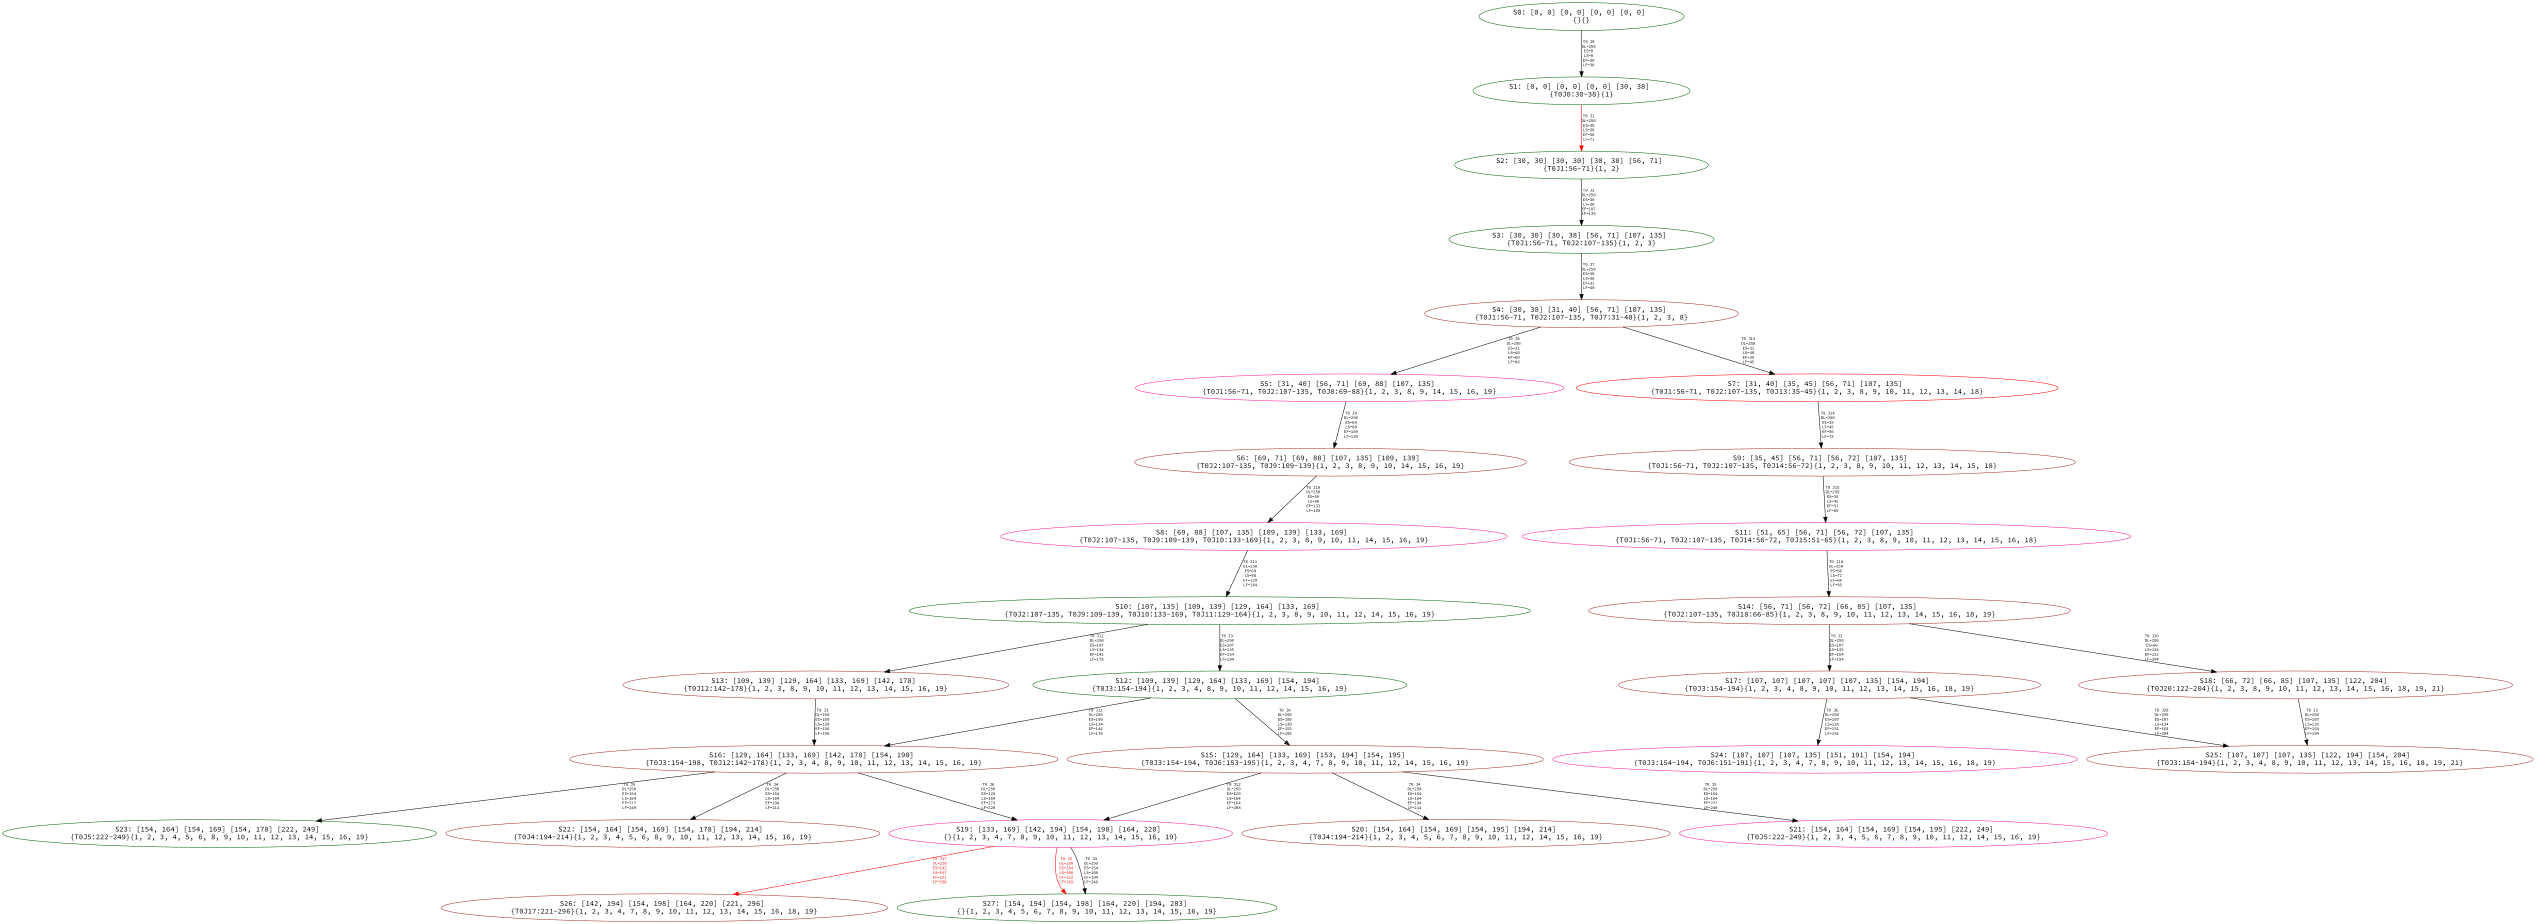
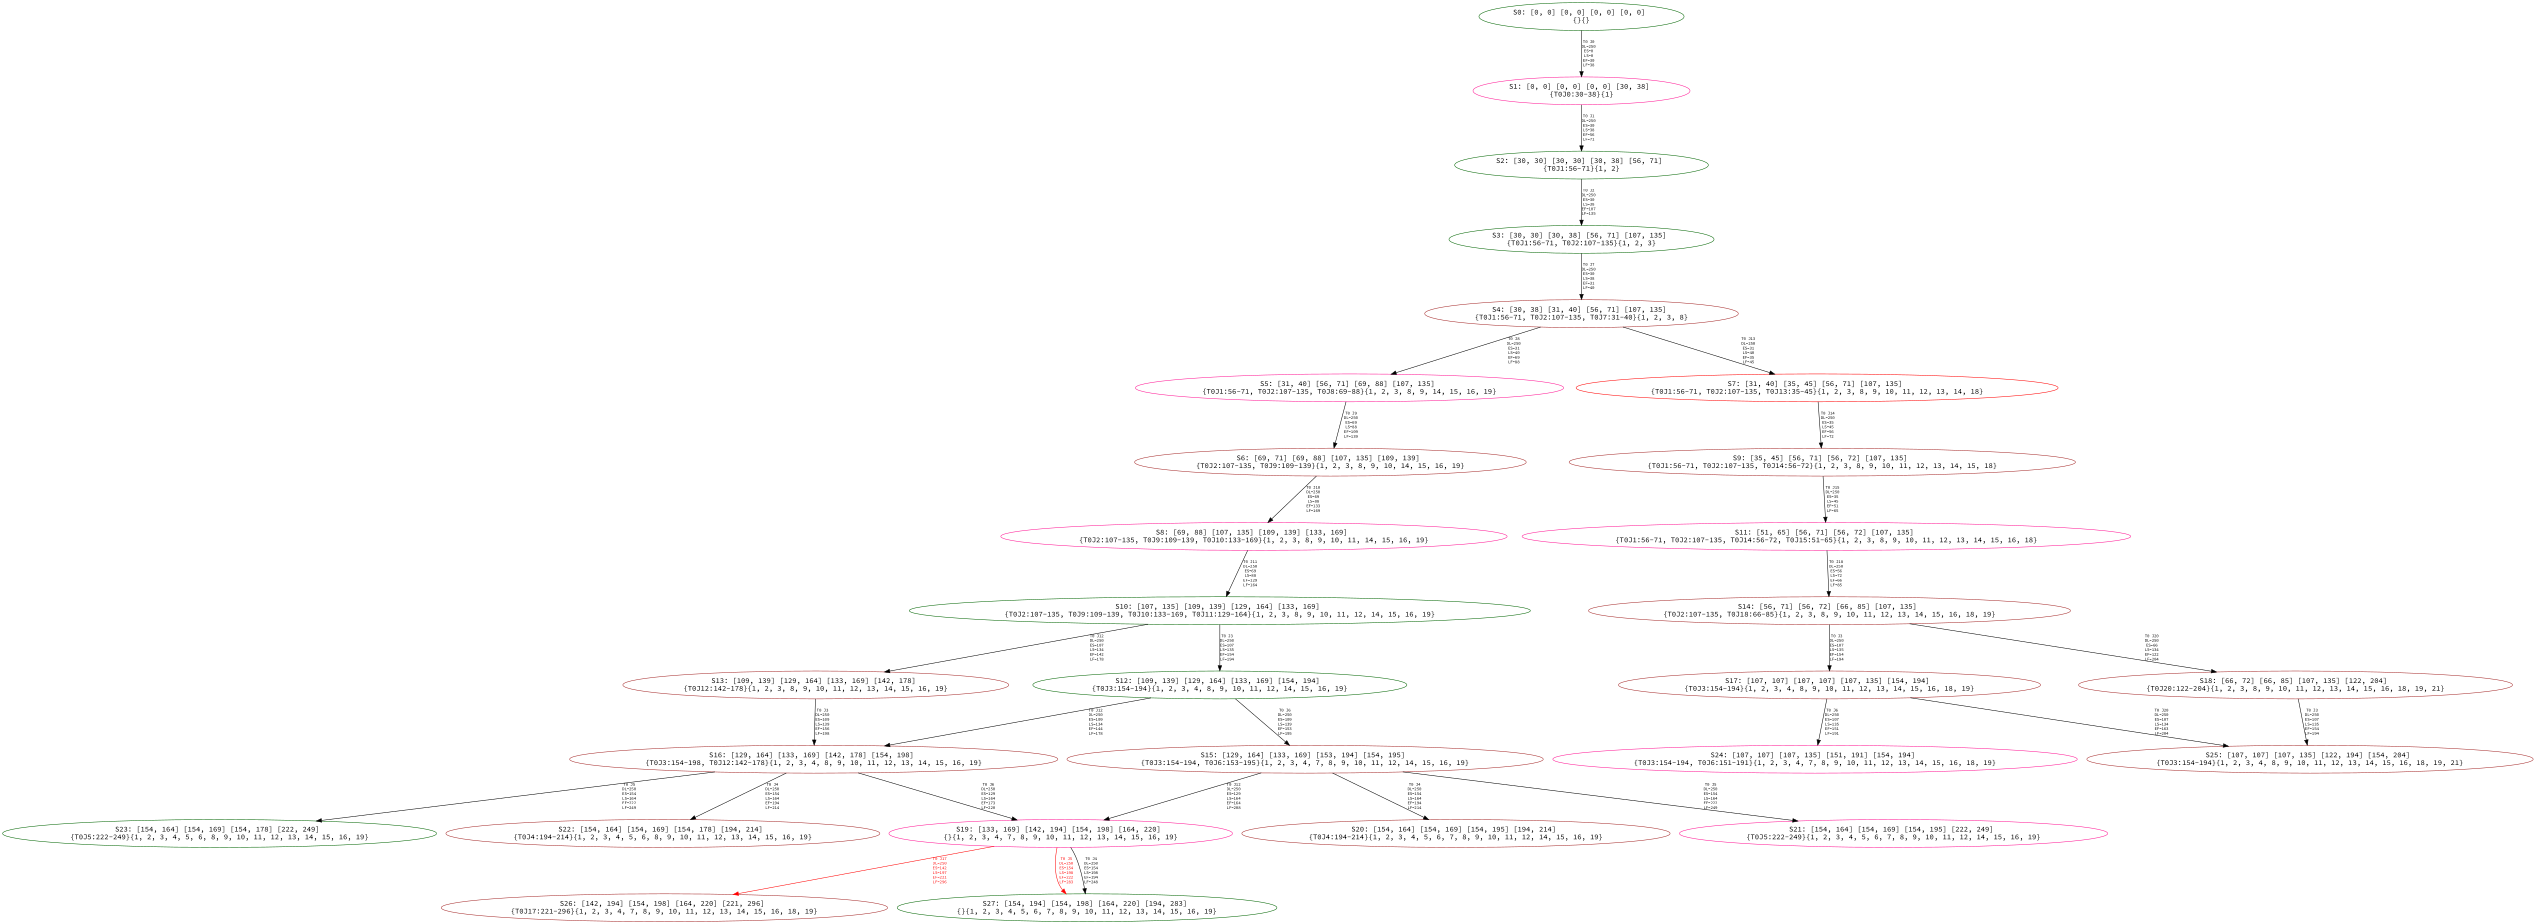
node "S1: [0, 0] [0, 0] [0, 0] [30, 38] {T0J0:30-38}{1}": color darkgreen -> deeppink
edge "S1: [0, 0] [0, 0] [0, 0] [30, 38] {T0J0:30-38}{1}" -> "S2: [30, 30] [30, 30] [30, 38] [56, 71] {T0J1:56-71}{1, 2}": color Red -> black
